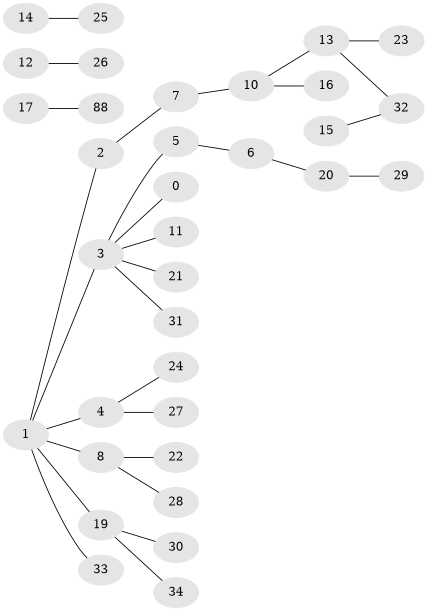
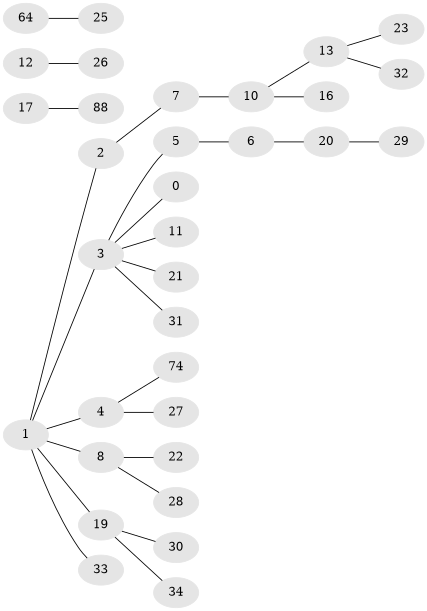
node "14": label "14" -> "64"
node "15": removed
node "24": label "24" -> "74"
